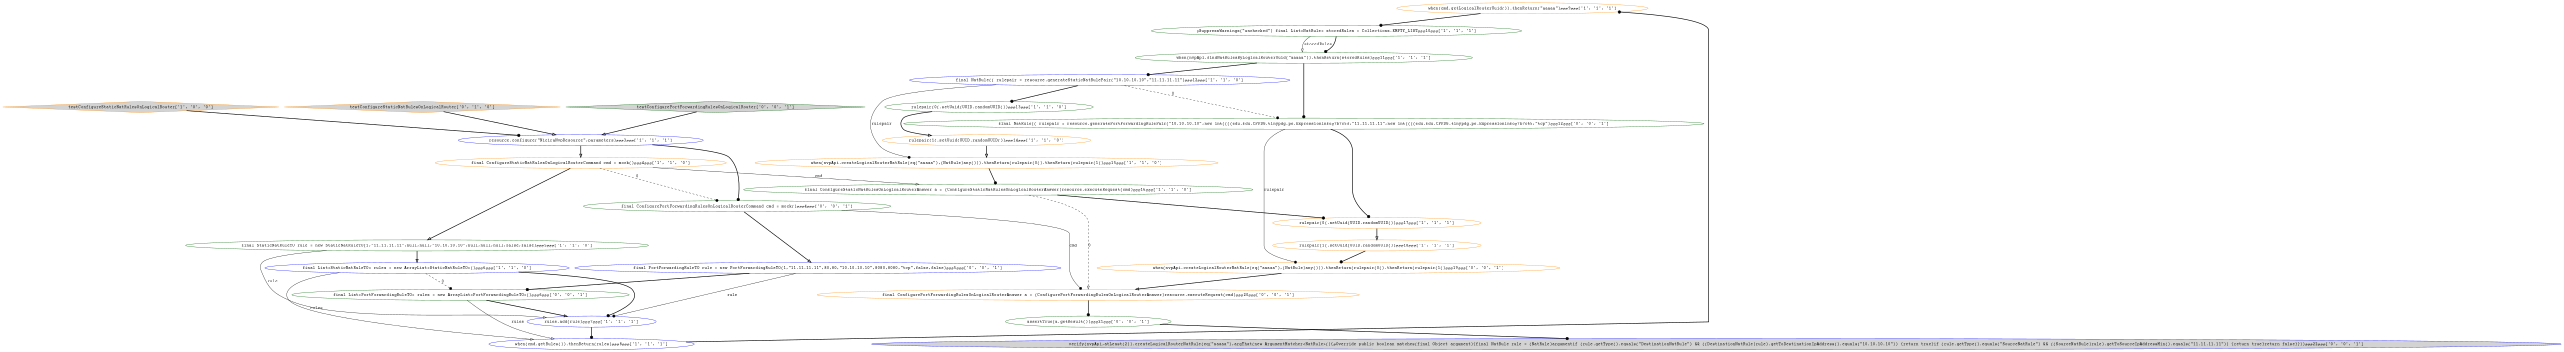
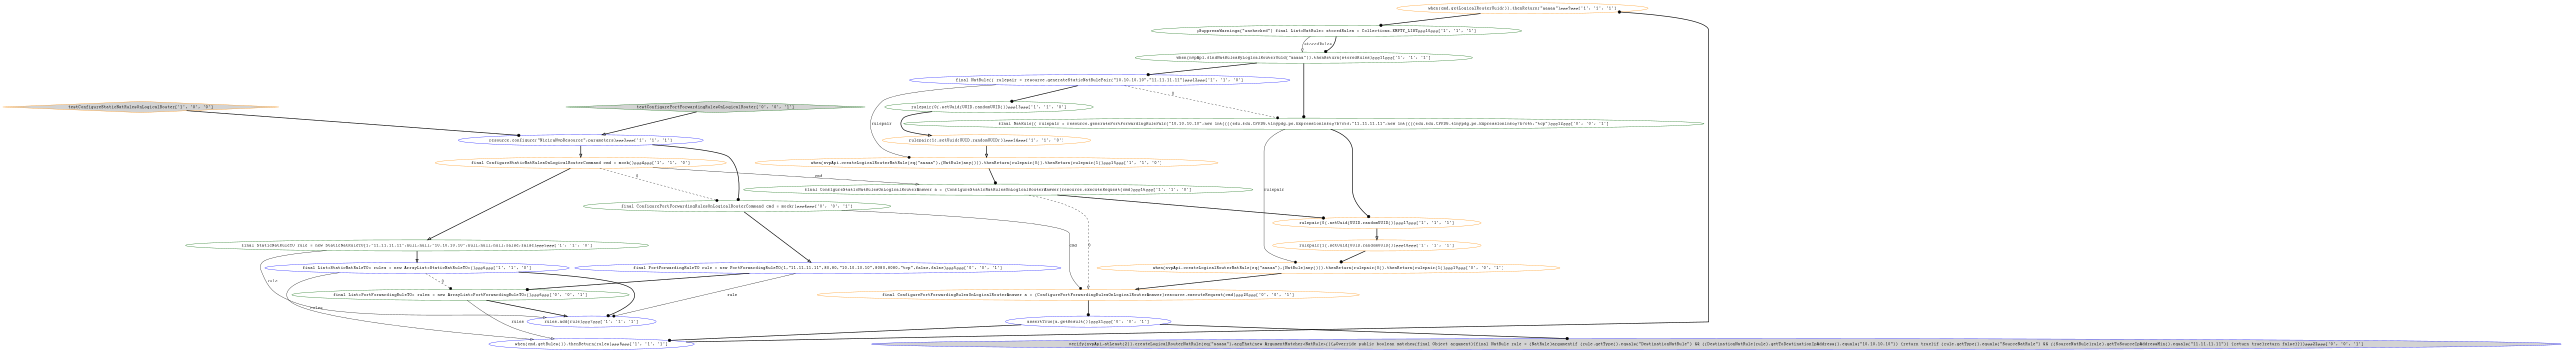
node "testConfigureStaticNatRulesOnLogicalRouter['0', '1', '0']": removed
node "assertTrue(a.getResult())@@@21@@@['0', '0', '1']": color darkgreen -> blue
edge "rules.add(rule)@@@7@@@['1', '1', '1']" -> "when(cmd.getRules()).thenReturn(rules)@@@8@@@['1', '1', '1']": now "assertTrue(a.getResult())@@@21@@@['0', '0', '1']" -> "when(cmd.getRules()).thenReturn(rules)@@@8@@@['1', '1', '1']"
